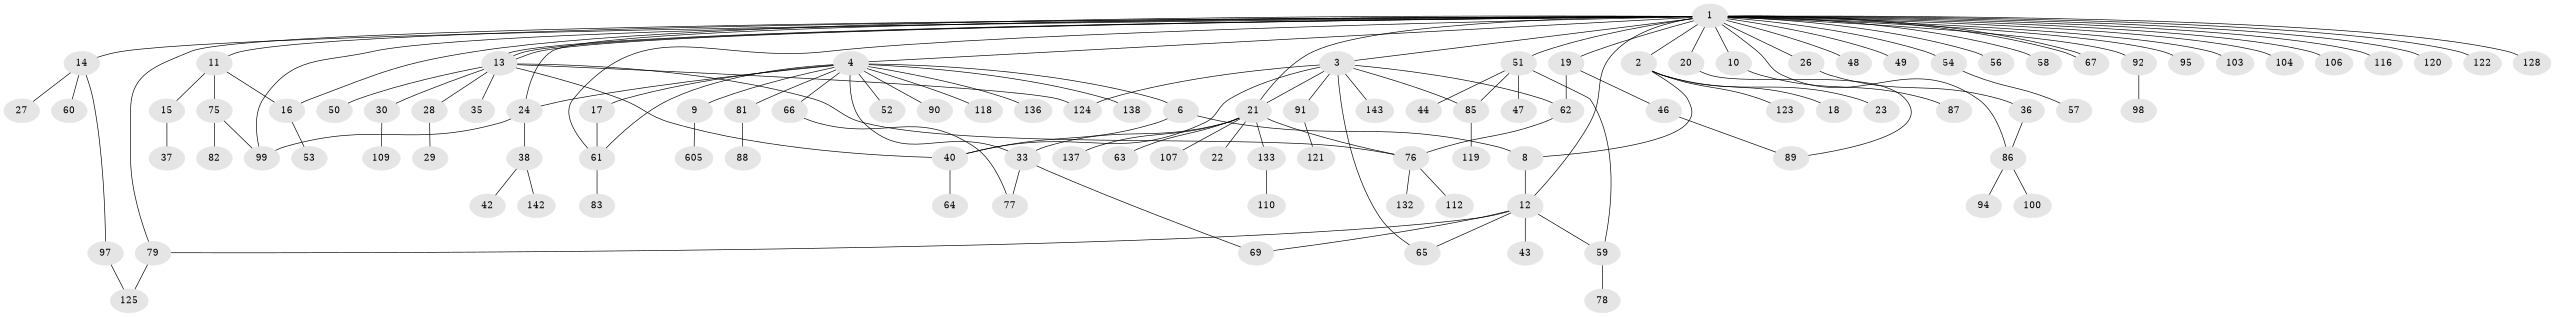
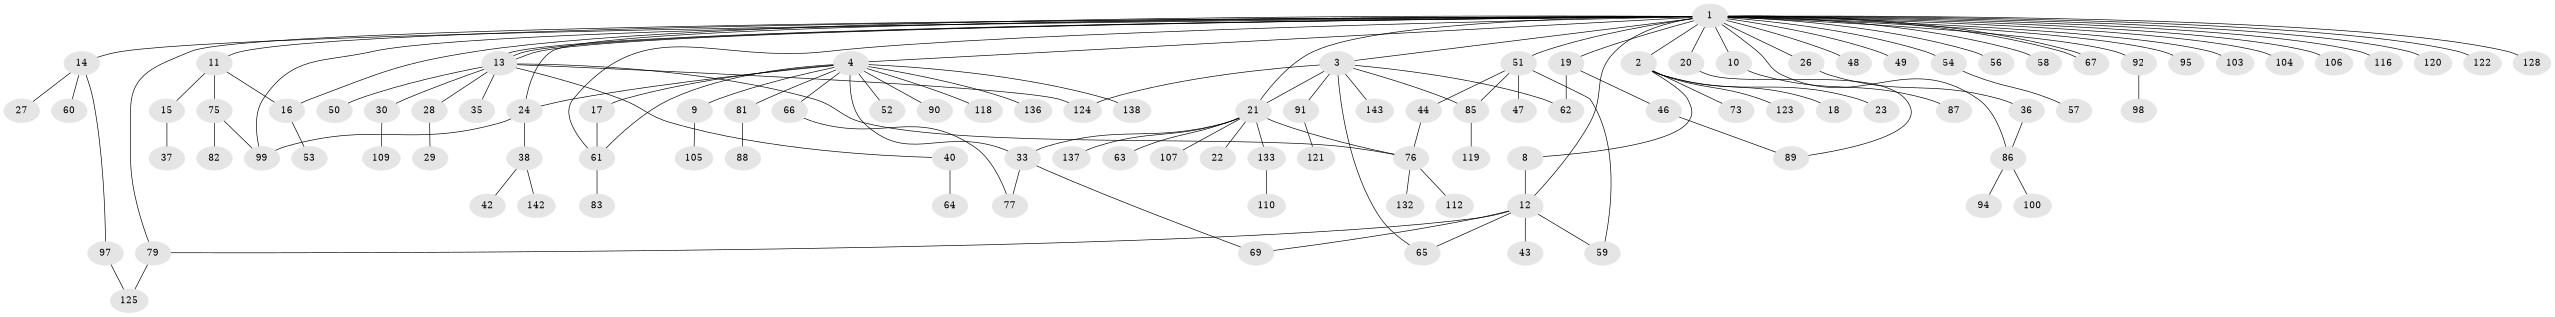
node "6": removed
node "73": added
edge "3" -- "40": removed
edge "62" -- "76": now "44" -- "76"
node "605": label "605" -> "105"
node "78": removed
